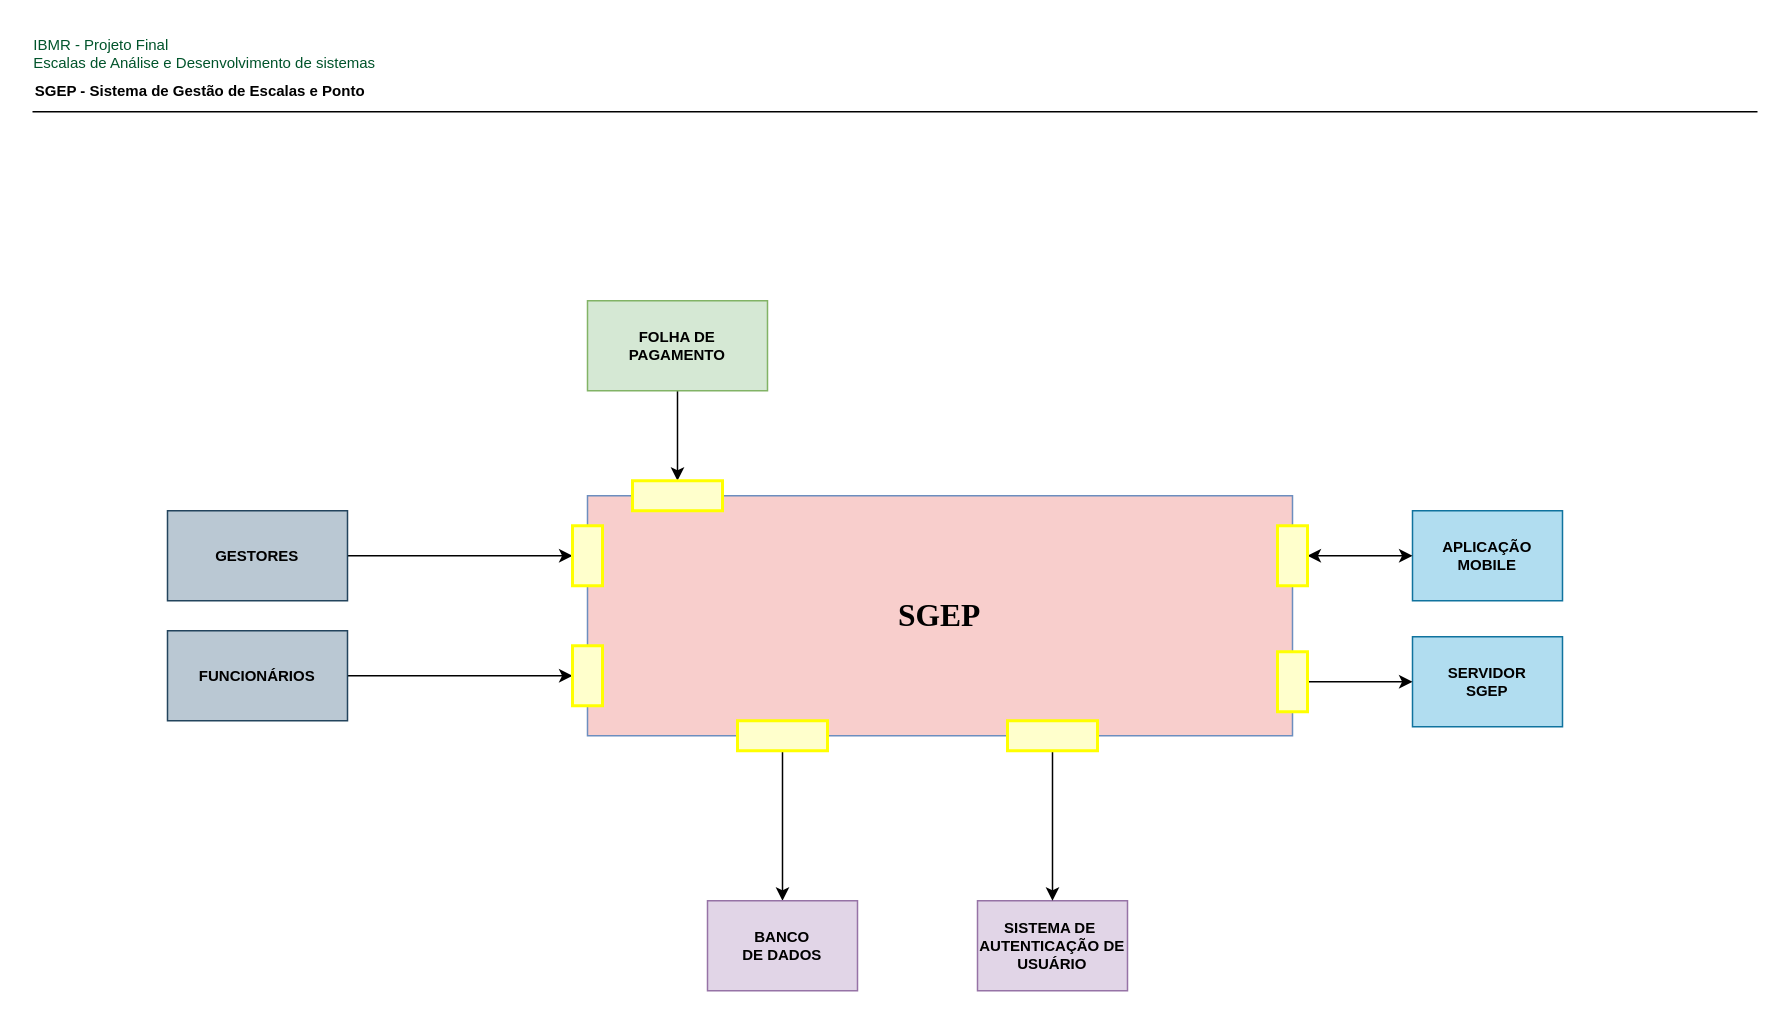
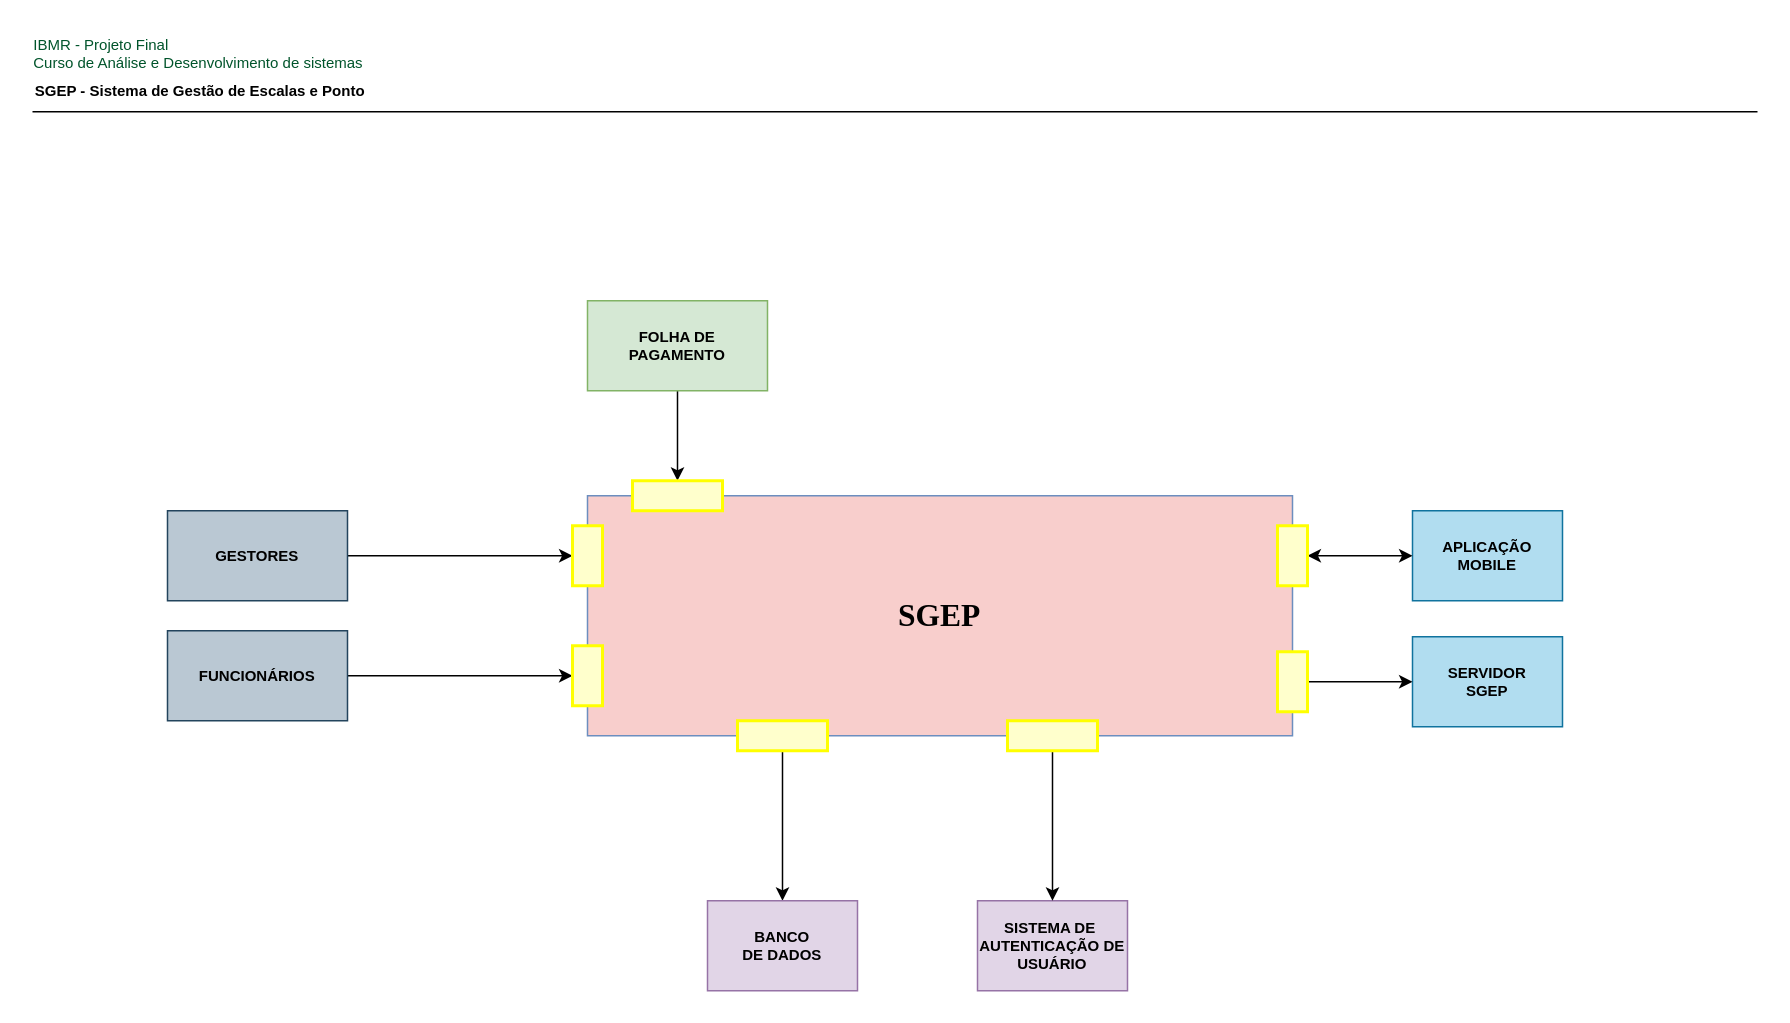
node "IBMR - Projeto Final Escalas de Análise e Desenvolvimento de sistemas": label "IBMR - Projeto Final Escalas de Análise e Desenvolvimento de sistemas" -> "IBMR - Projeto Final Curso de Análise e Desenvolvimento de sistemas"
